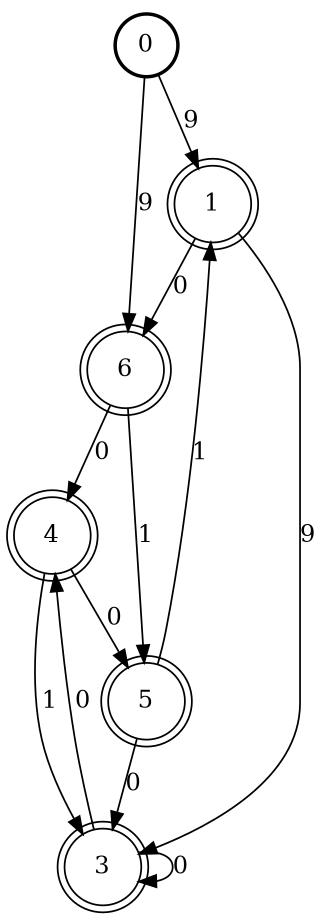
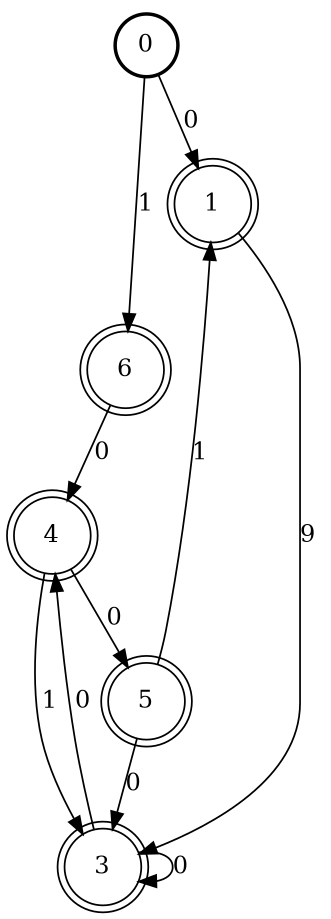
edge "0" -> "1": label "9" -> "0"
edge "0" -> "6": label "9" -> "1"
edge "1" -> "6": removed, label "0"
edge "6" -> "5": removed, label "1"
